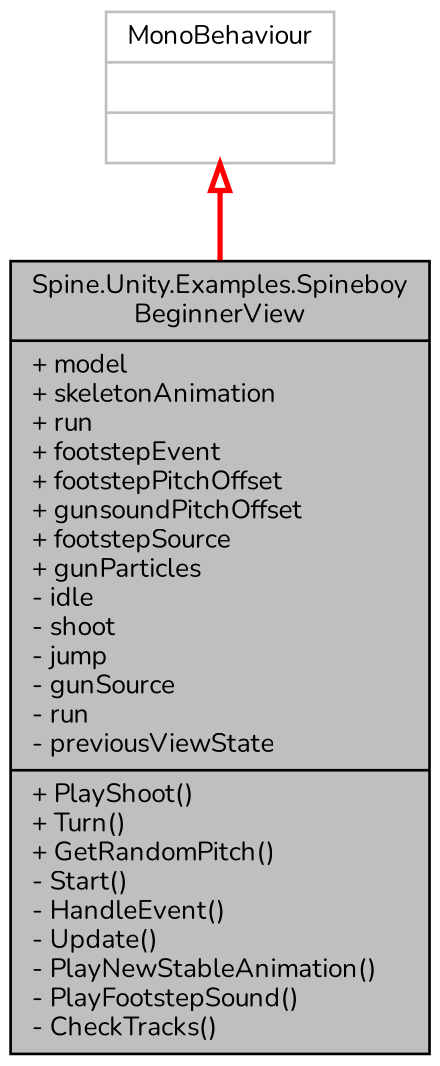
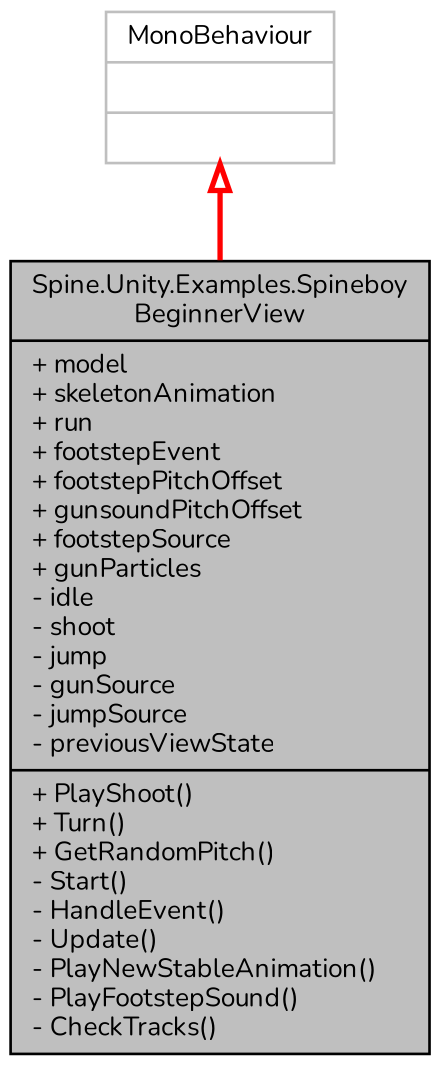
node "Spine.Unity.Examples.Spineboy": text "- run" -> "- jumpSource"
